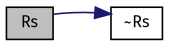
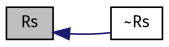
edge "Rs" -> "~Rs": reversed
